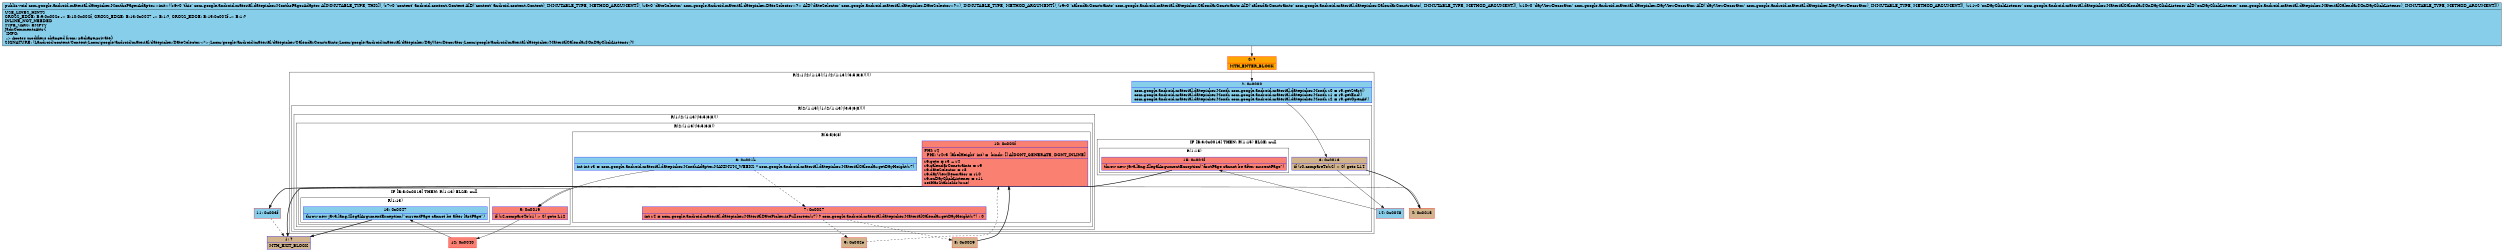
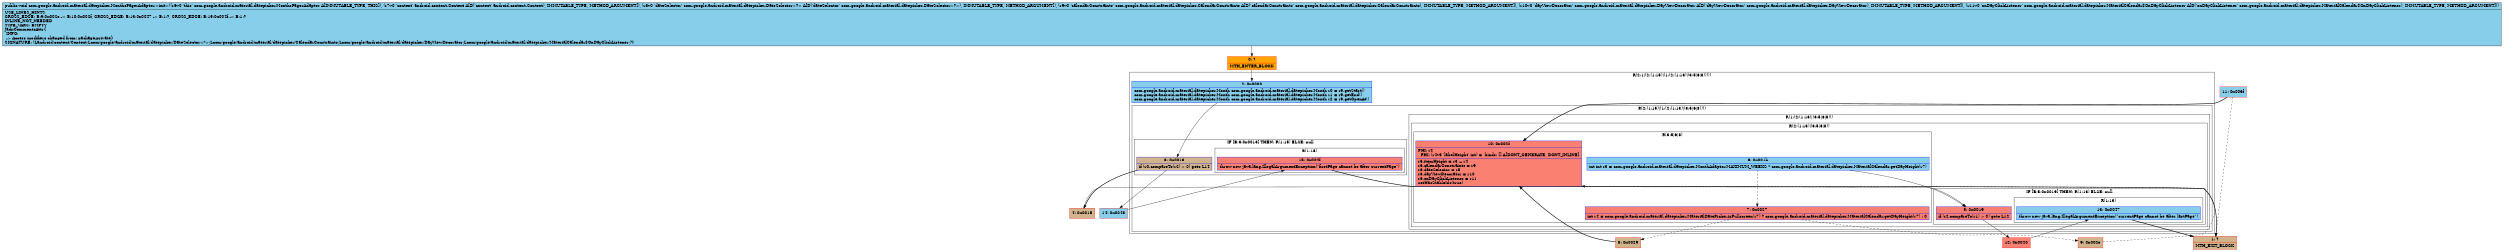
node "10: 0x002f": text "r6.goto = r3 + r4" -> "r6.itemHeight = r3 + r4"
edge "10: 0x002f" -> "11: 0x003f": reversed
node "1: ?": color blue -> red
